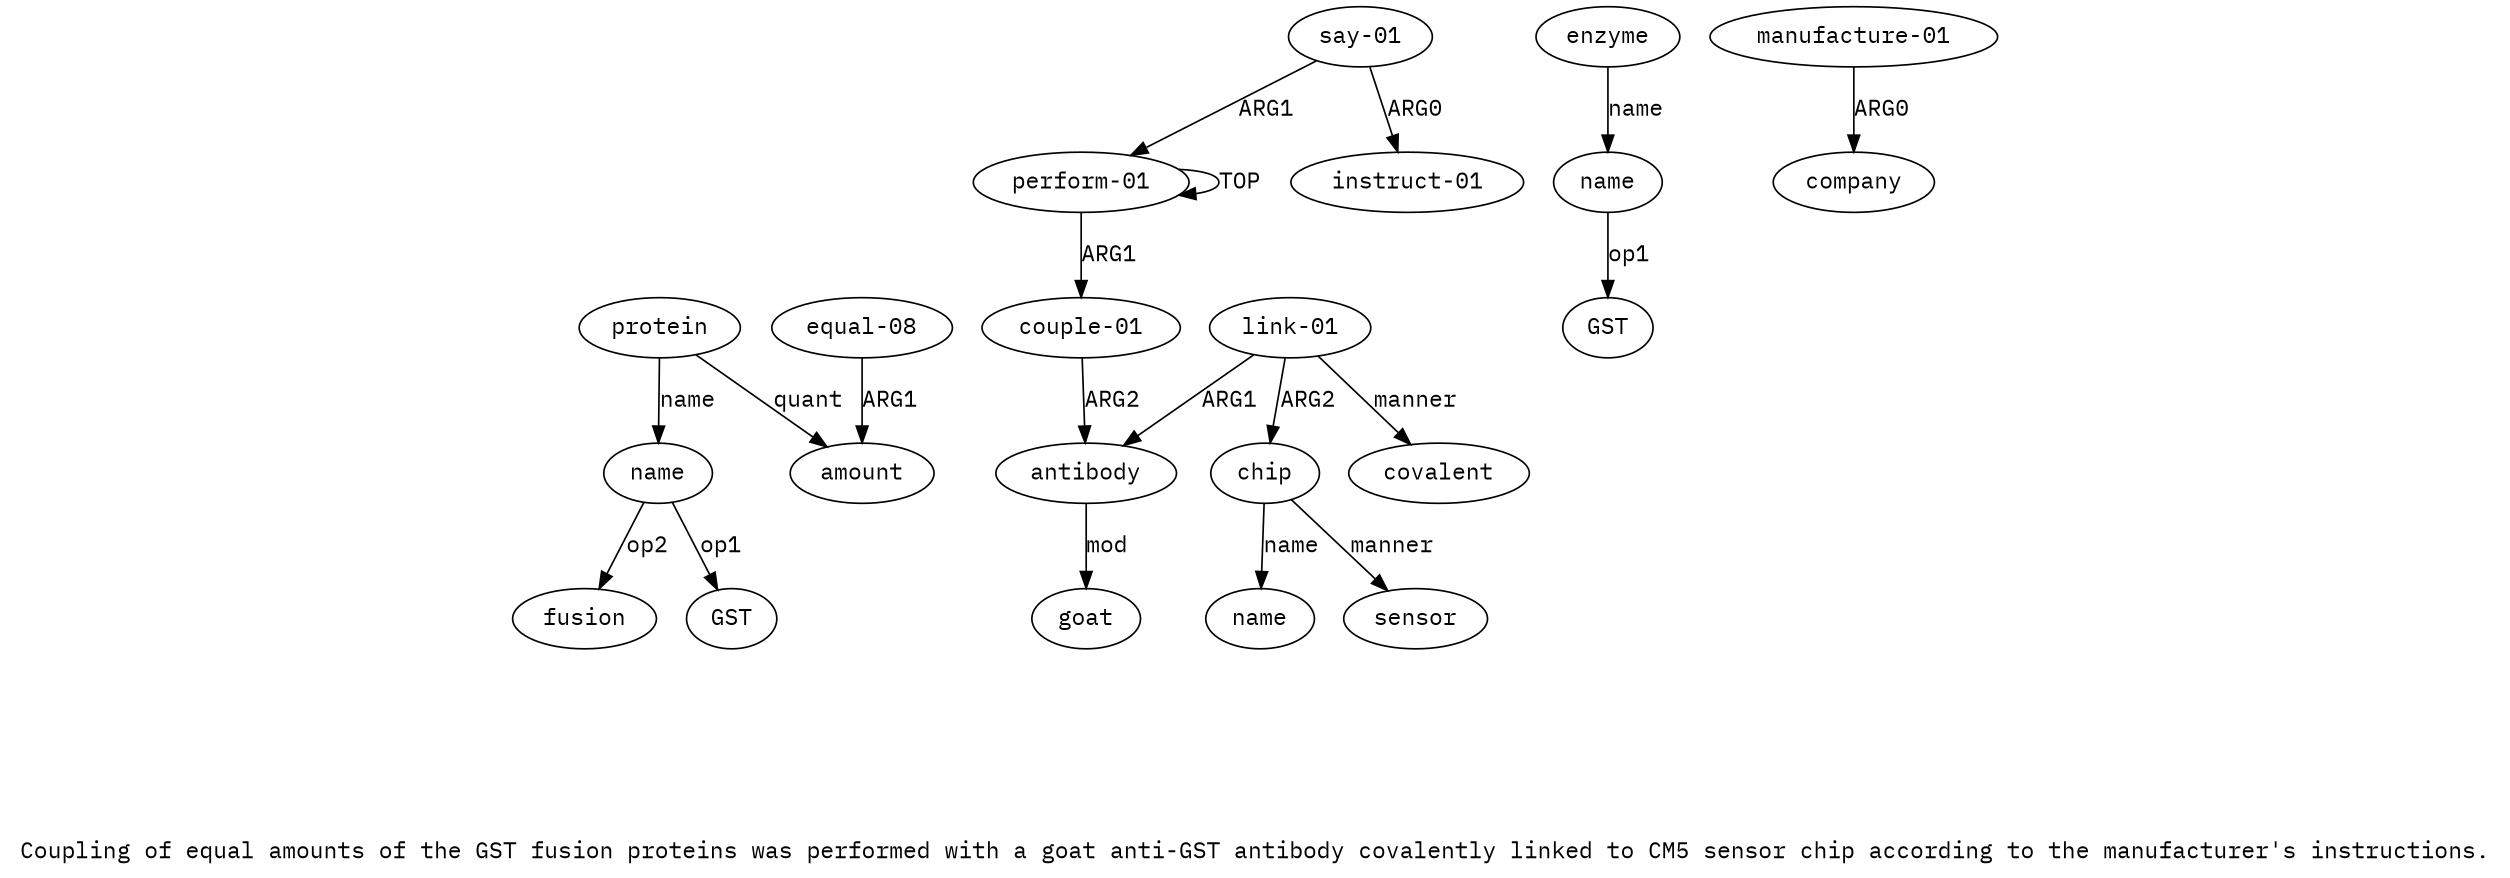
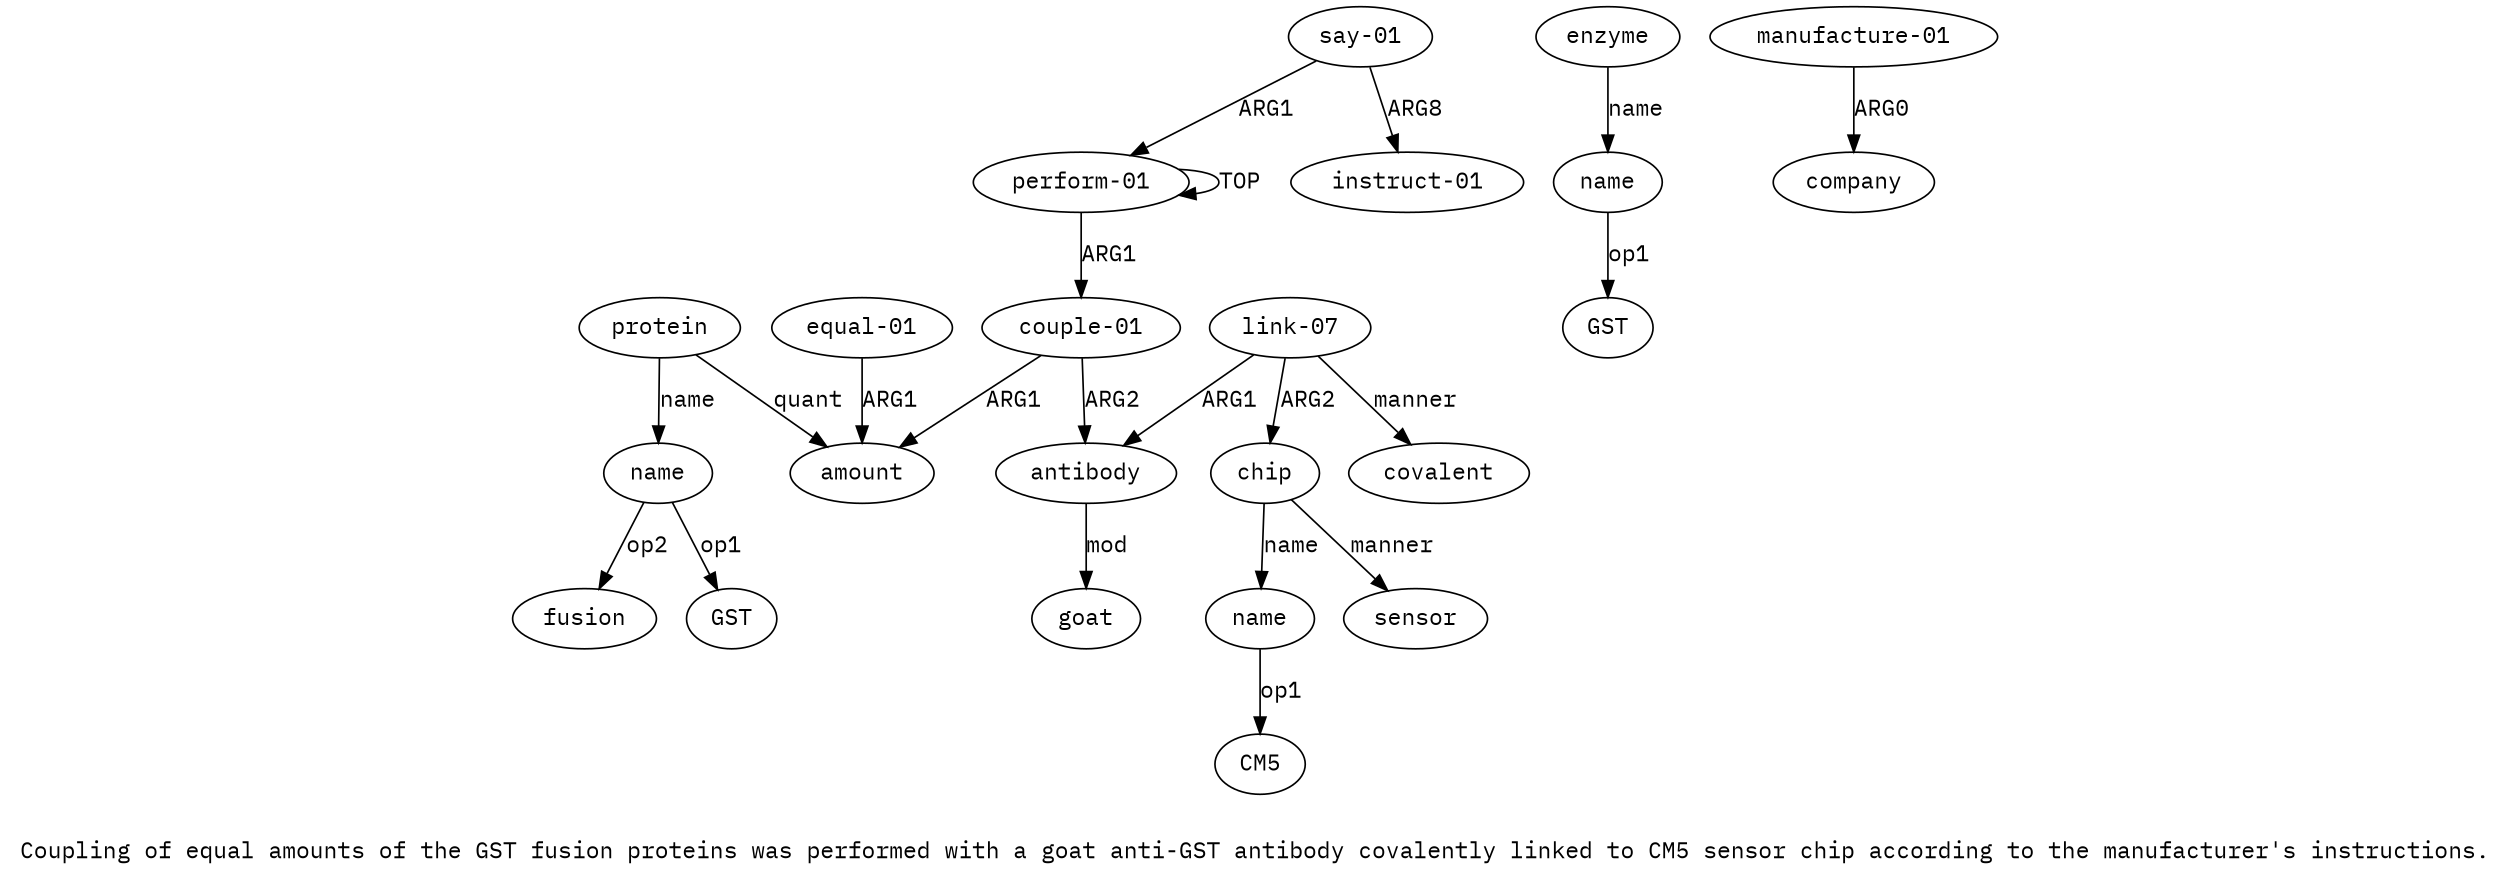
edge "say-01" -> "instruct-01": label "ARG0" -> "ARG8"
node "equal-08": label "equal-08" -> "equal-01"
node "link-01": label "link-01" -> "link-07"
edge "couple-01" -> "amount": added, label "ARG1"
node "CM5": added
